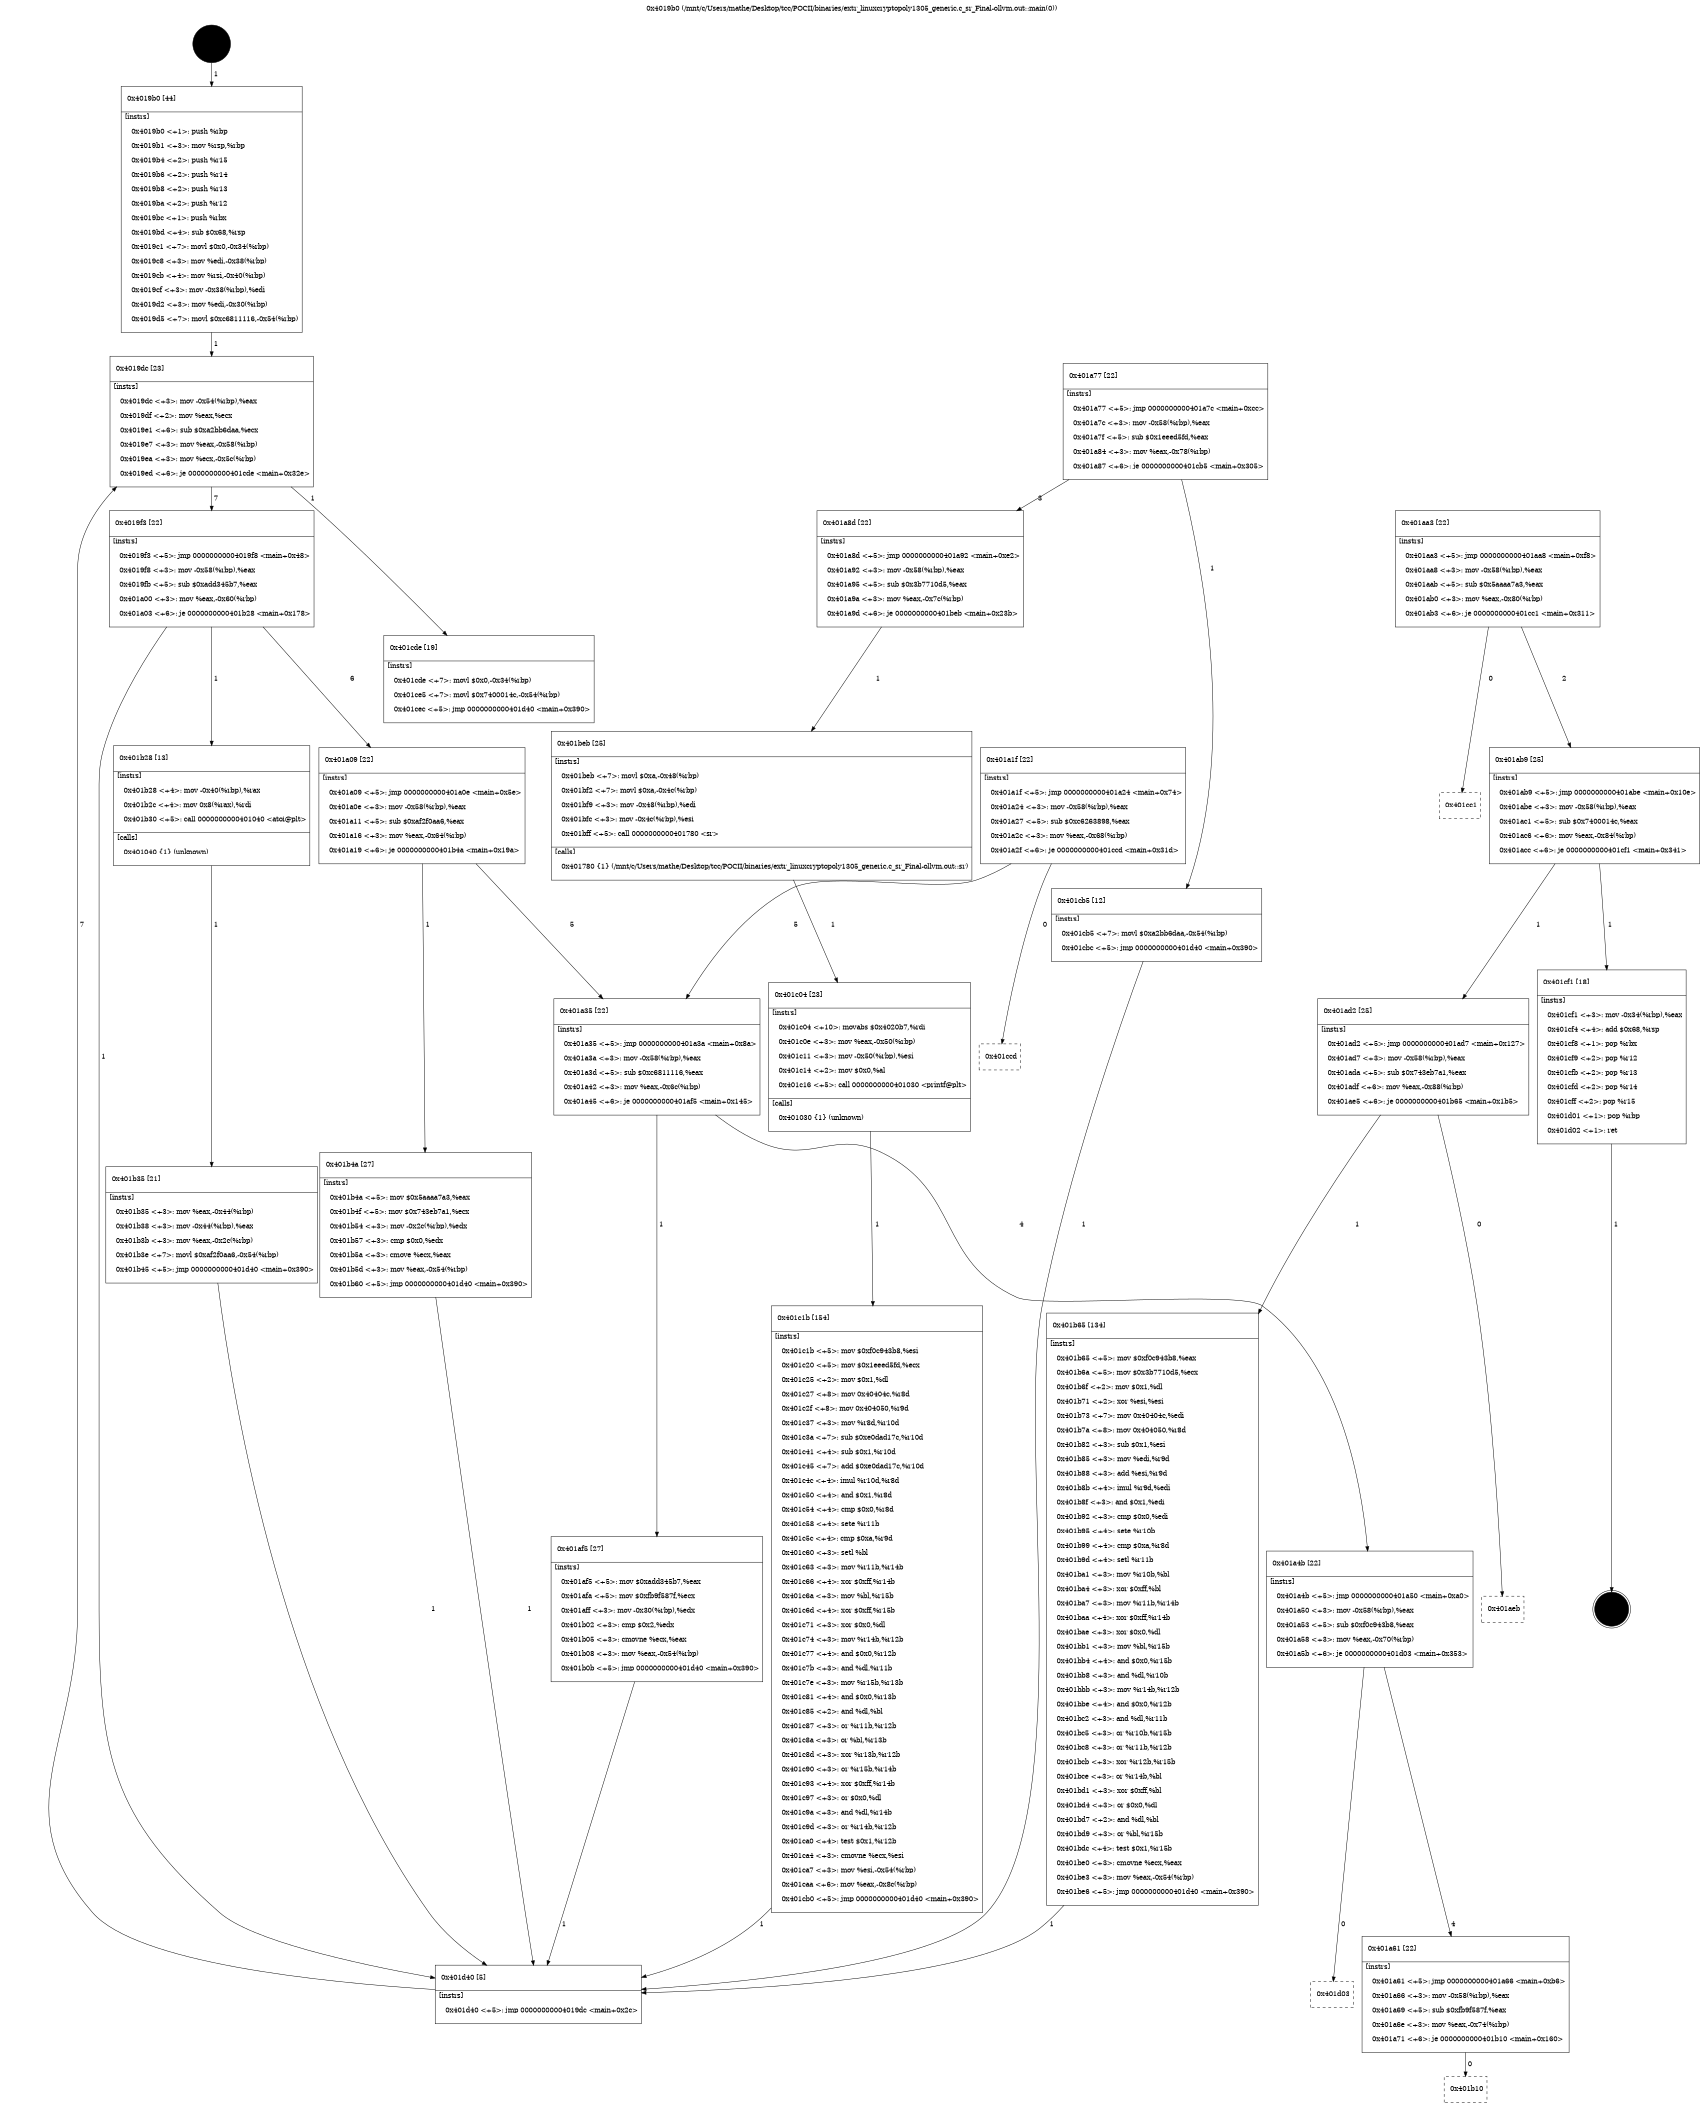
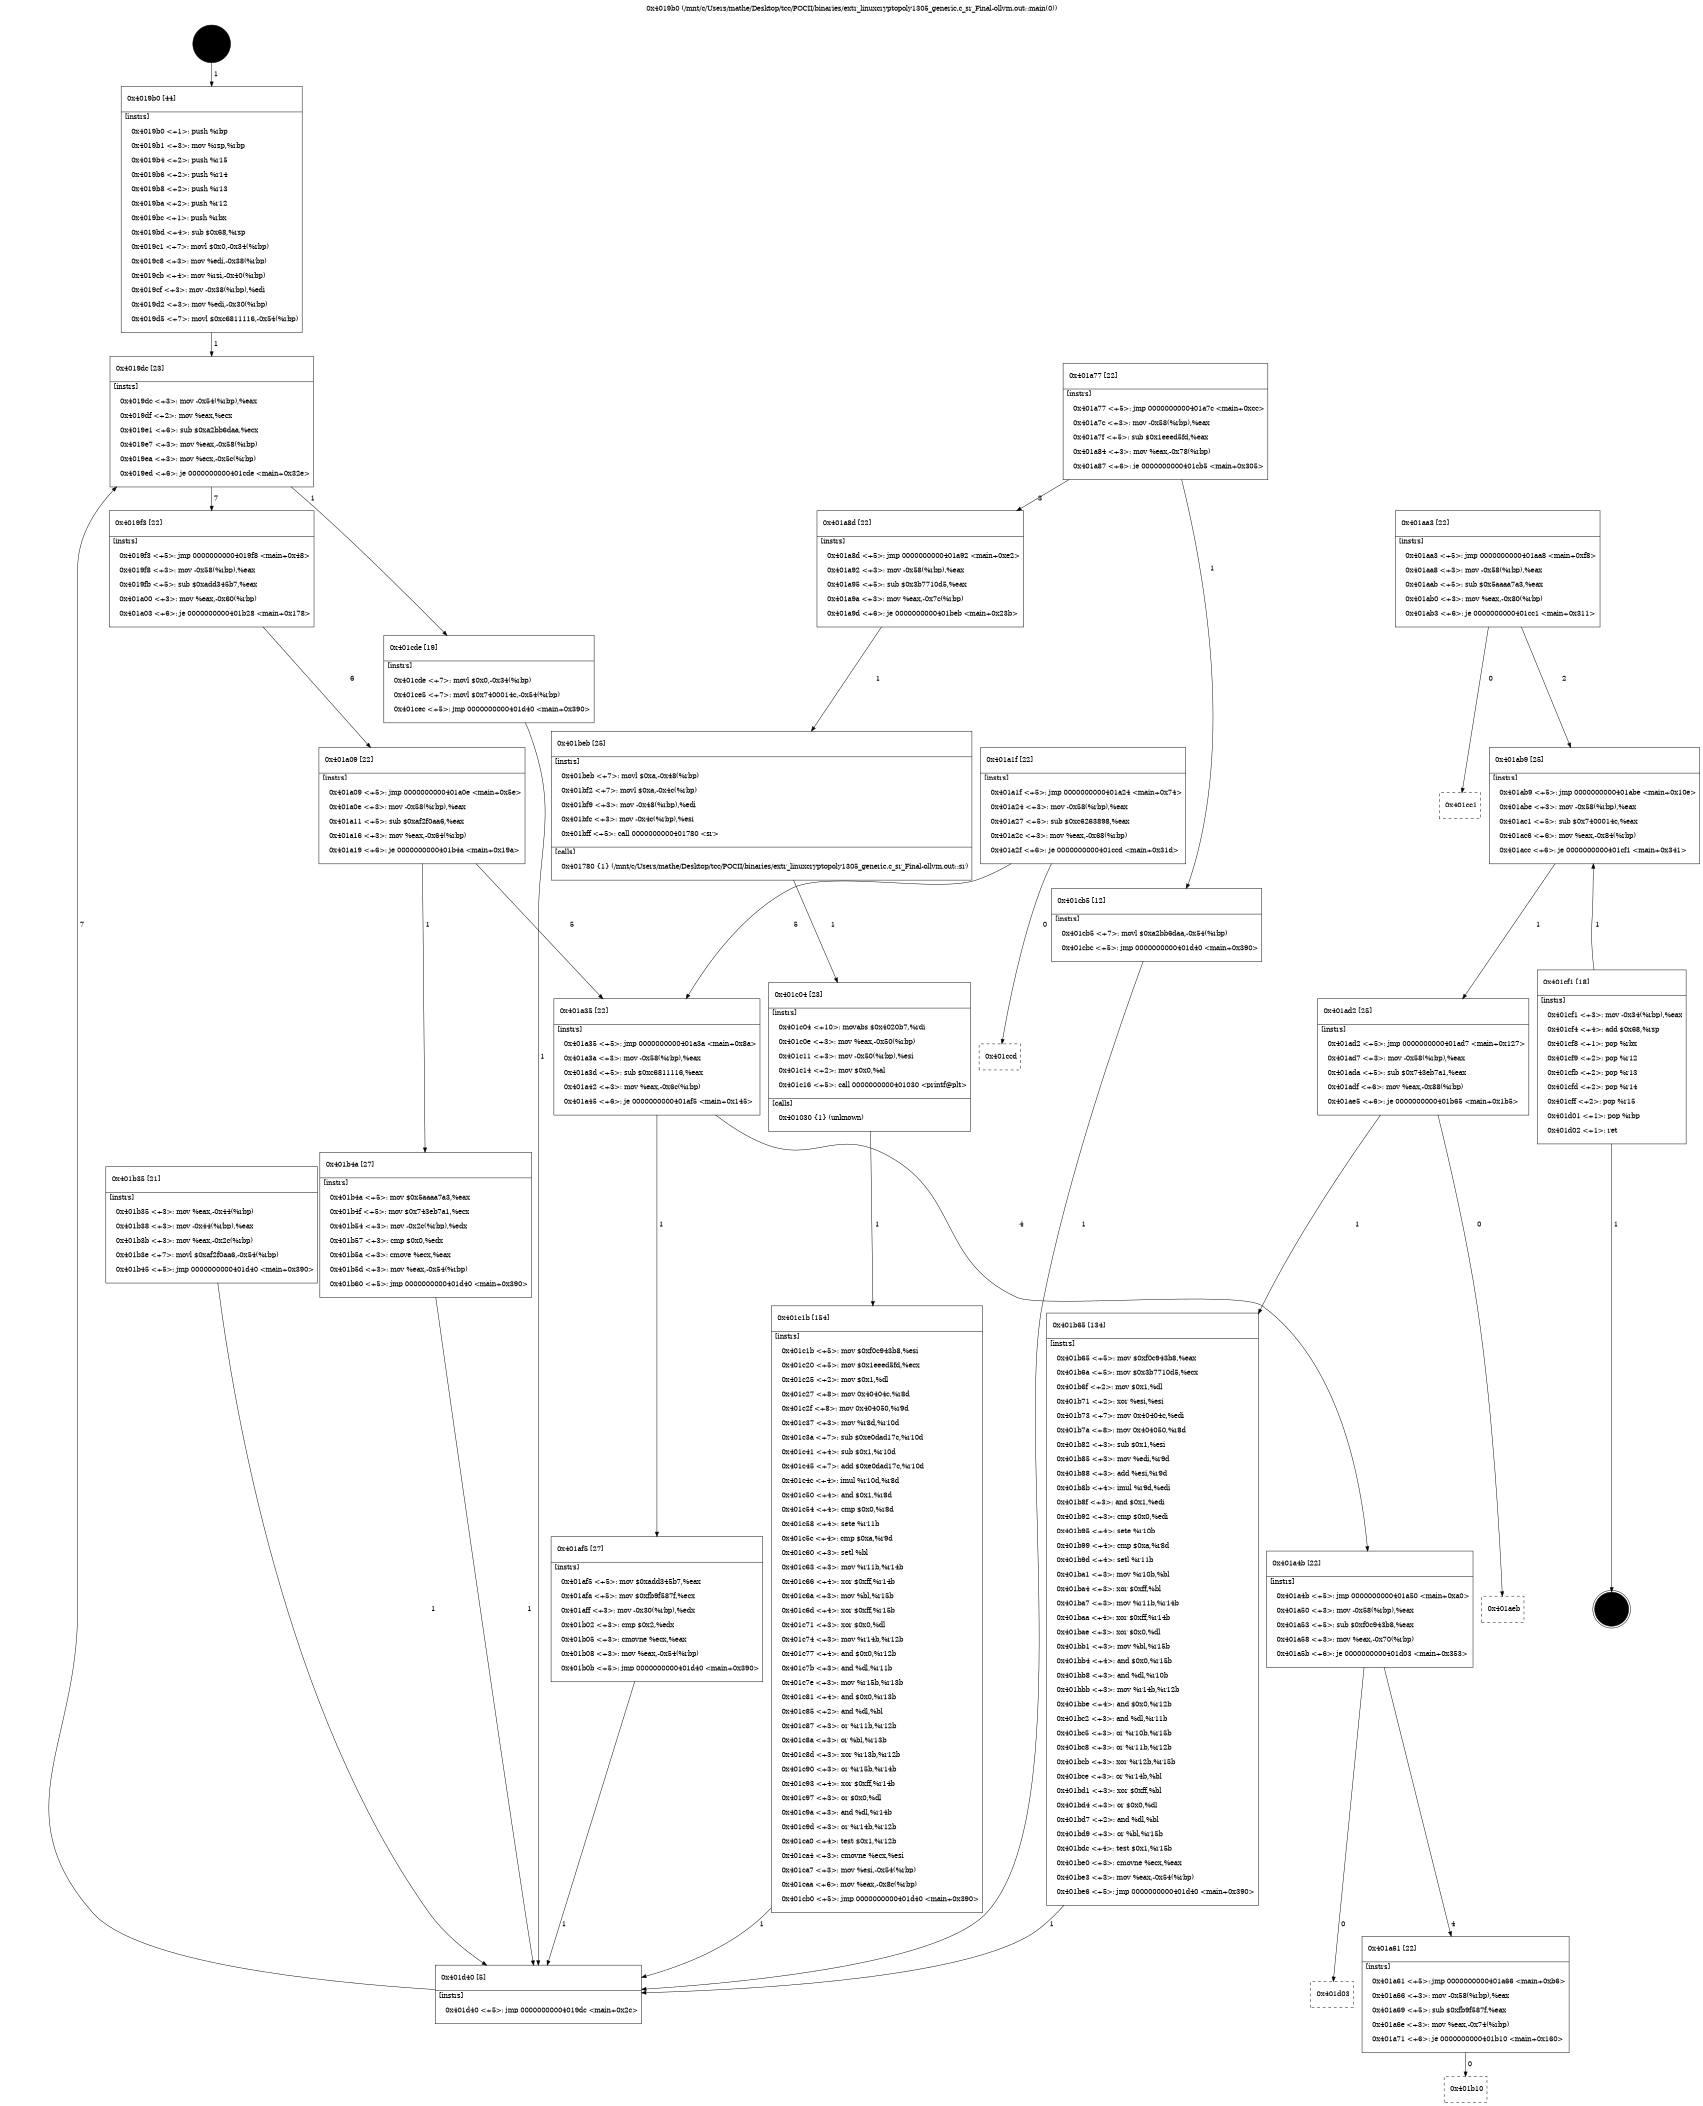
node "0x401b28 [13]": removed
edge "0x401ab9 [25]" -> "0x401cf1 [18]": reversed
edge "0x4019f3 [22]" -> "0x401d40 [5]": now "0x401cde [19]" -> "0x401d40 [5]"
